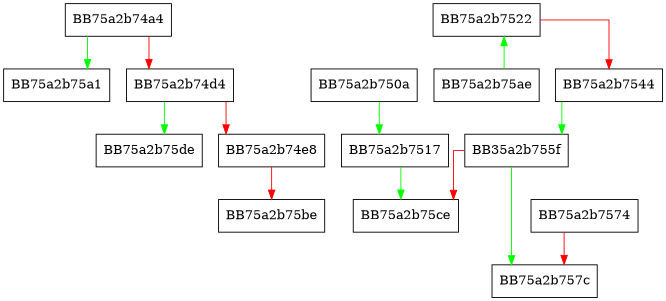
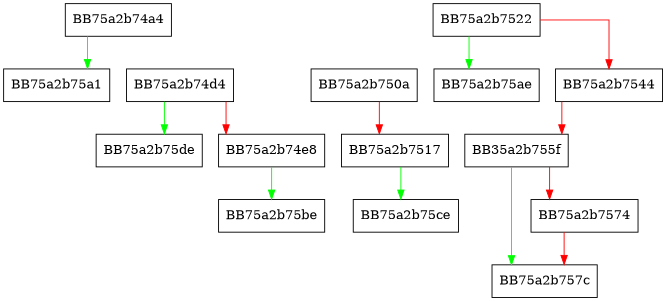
edge "BB75a2b74a4" -> "BB75a2b74d4": removed
edge "BB75a2b75ae" -> "BB75a2b7522": reversed
edge "BB75a2b750a" -> "BB75a2b7517": color green -> red
edge "BB75a2b7544" -> "BB35a2b755f": color green -> red
edge "BB35a2b755f" -> "BB75a2b75ce": now "BB35a2b755f" -> "BB75a2b7574"
edge "BB75a2b74e8" -> "BB75a2b75be": color red -> green
